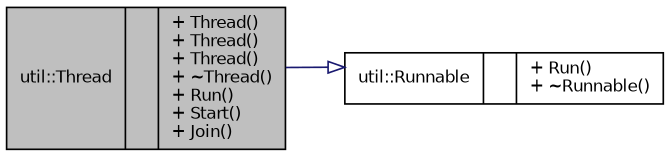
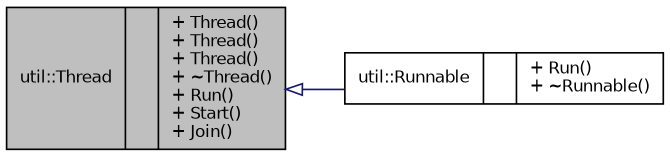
edge "util::Thread" -> "util::Runnable": reversed
